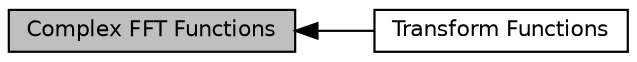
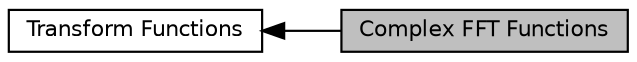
edge "Transform Functions" -> "Complex FFT Functions": reversed
